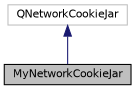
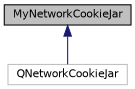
edge "MyNetworkCookieJar" -> "QNetworkCookieJar": reversed
